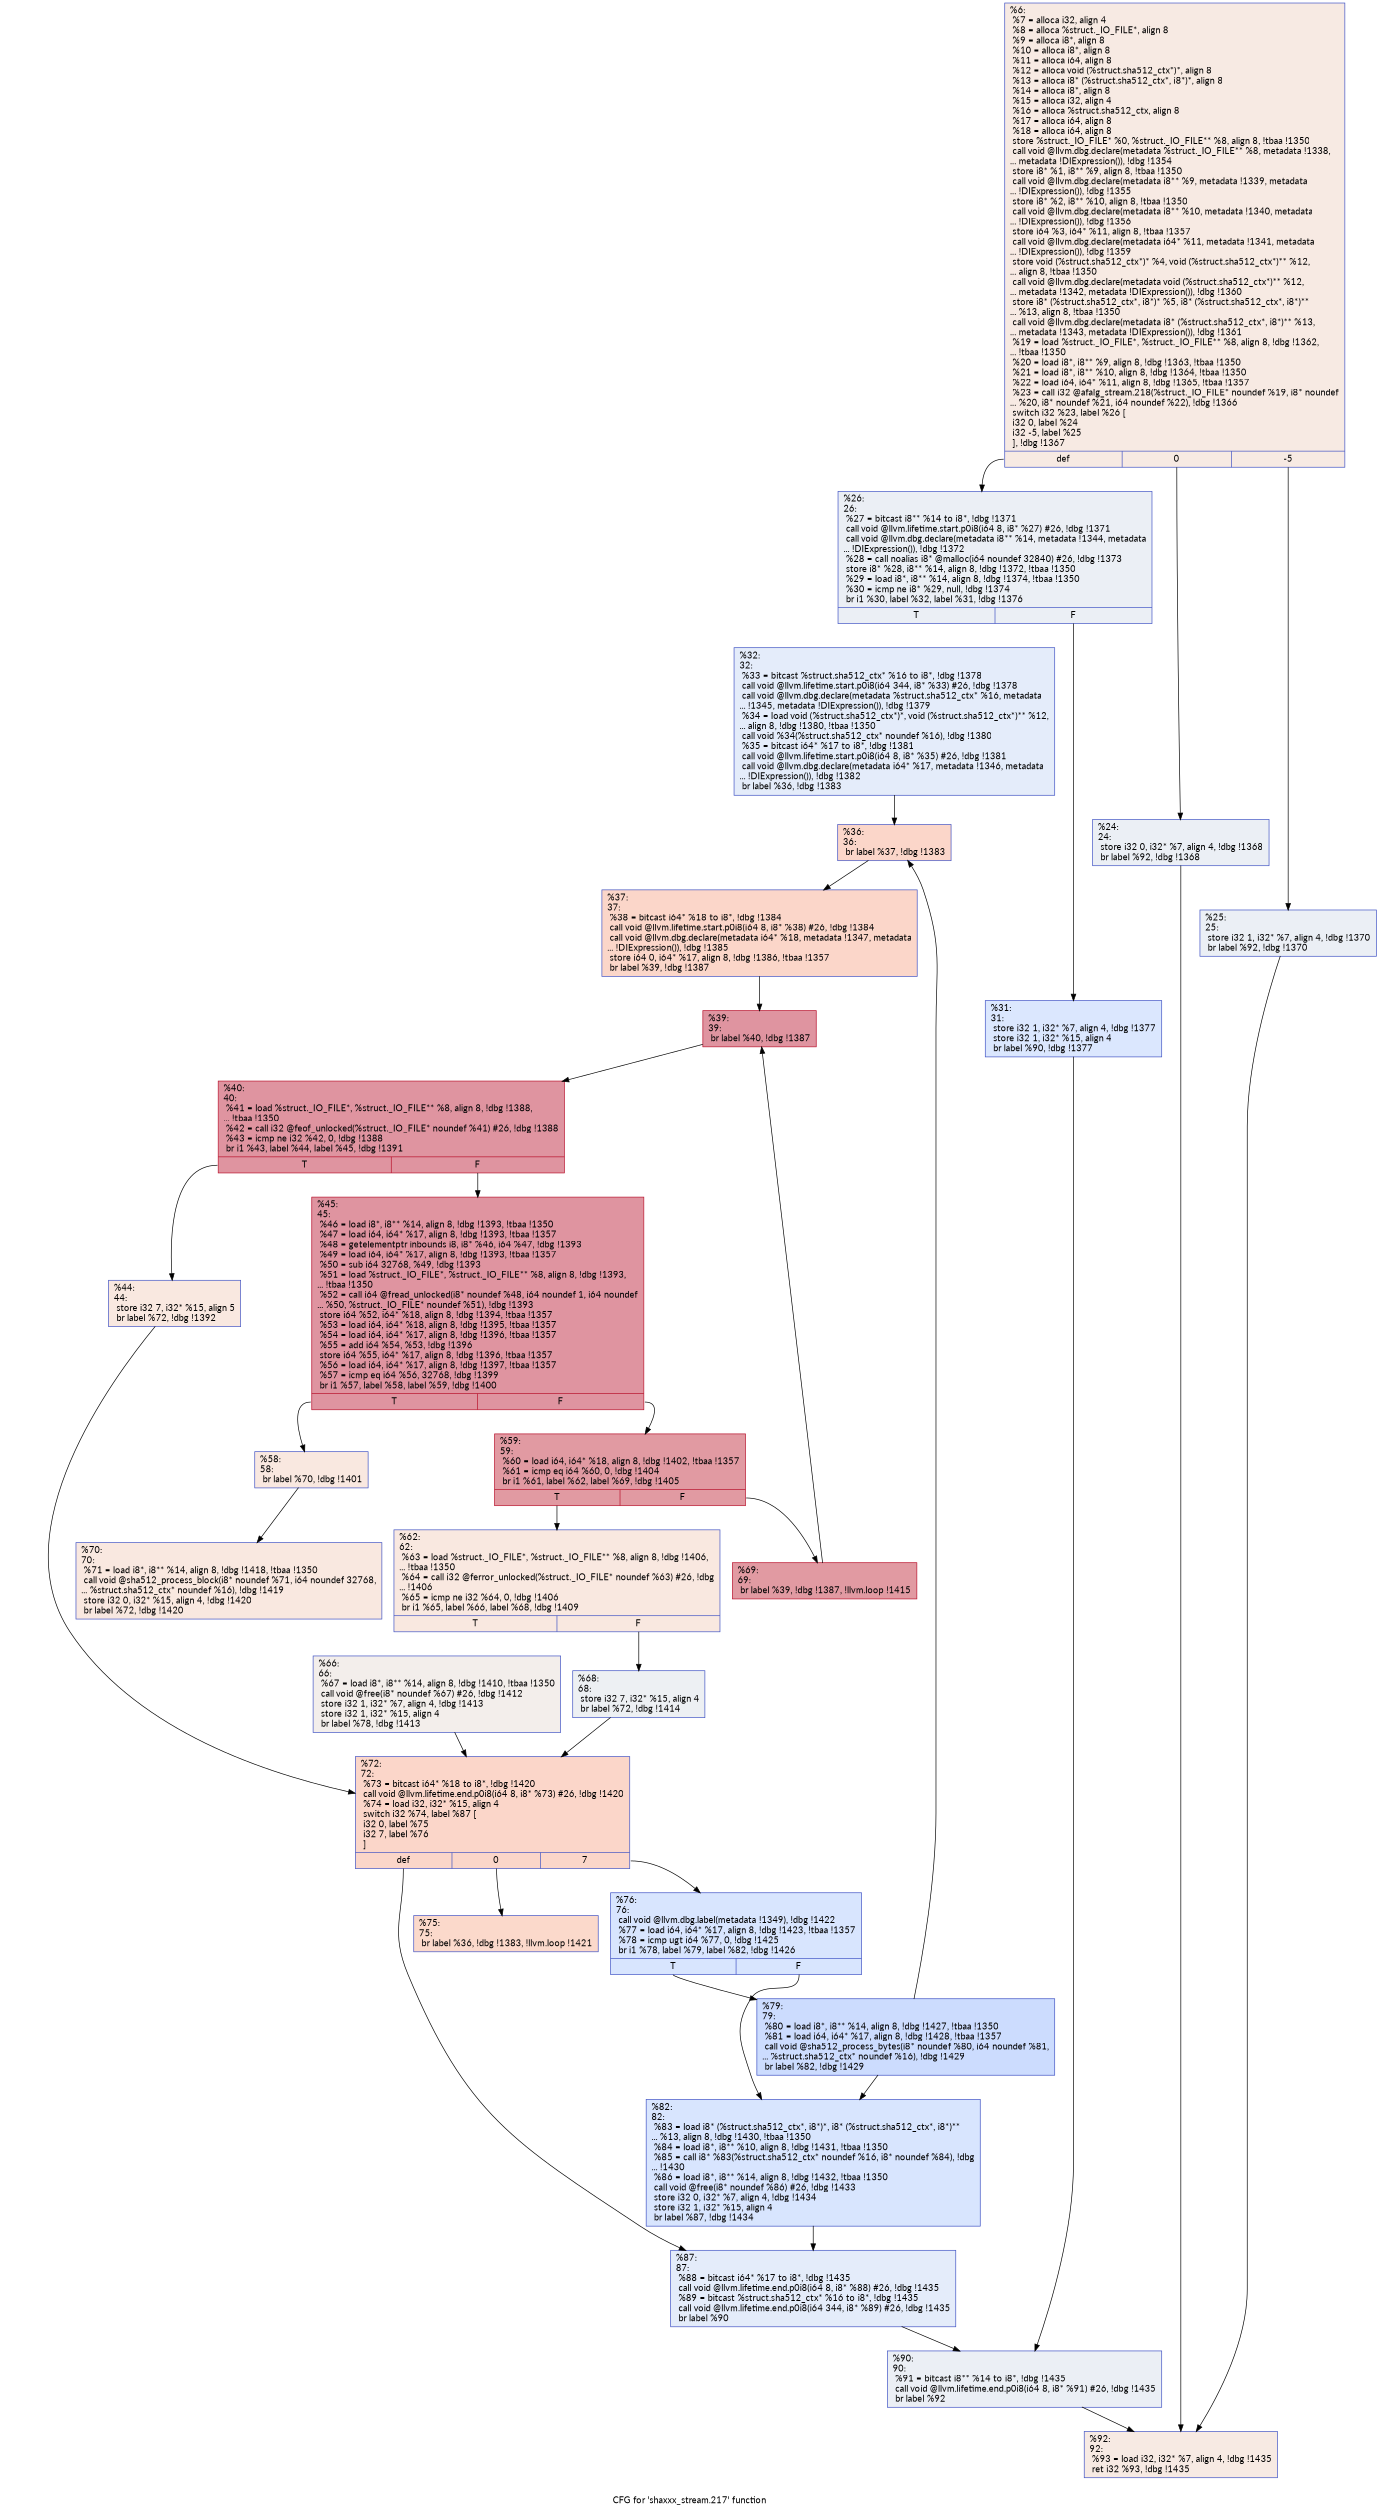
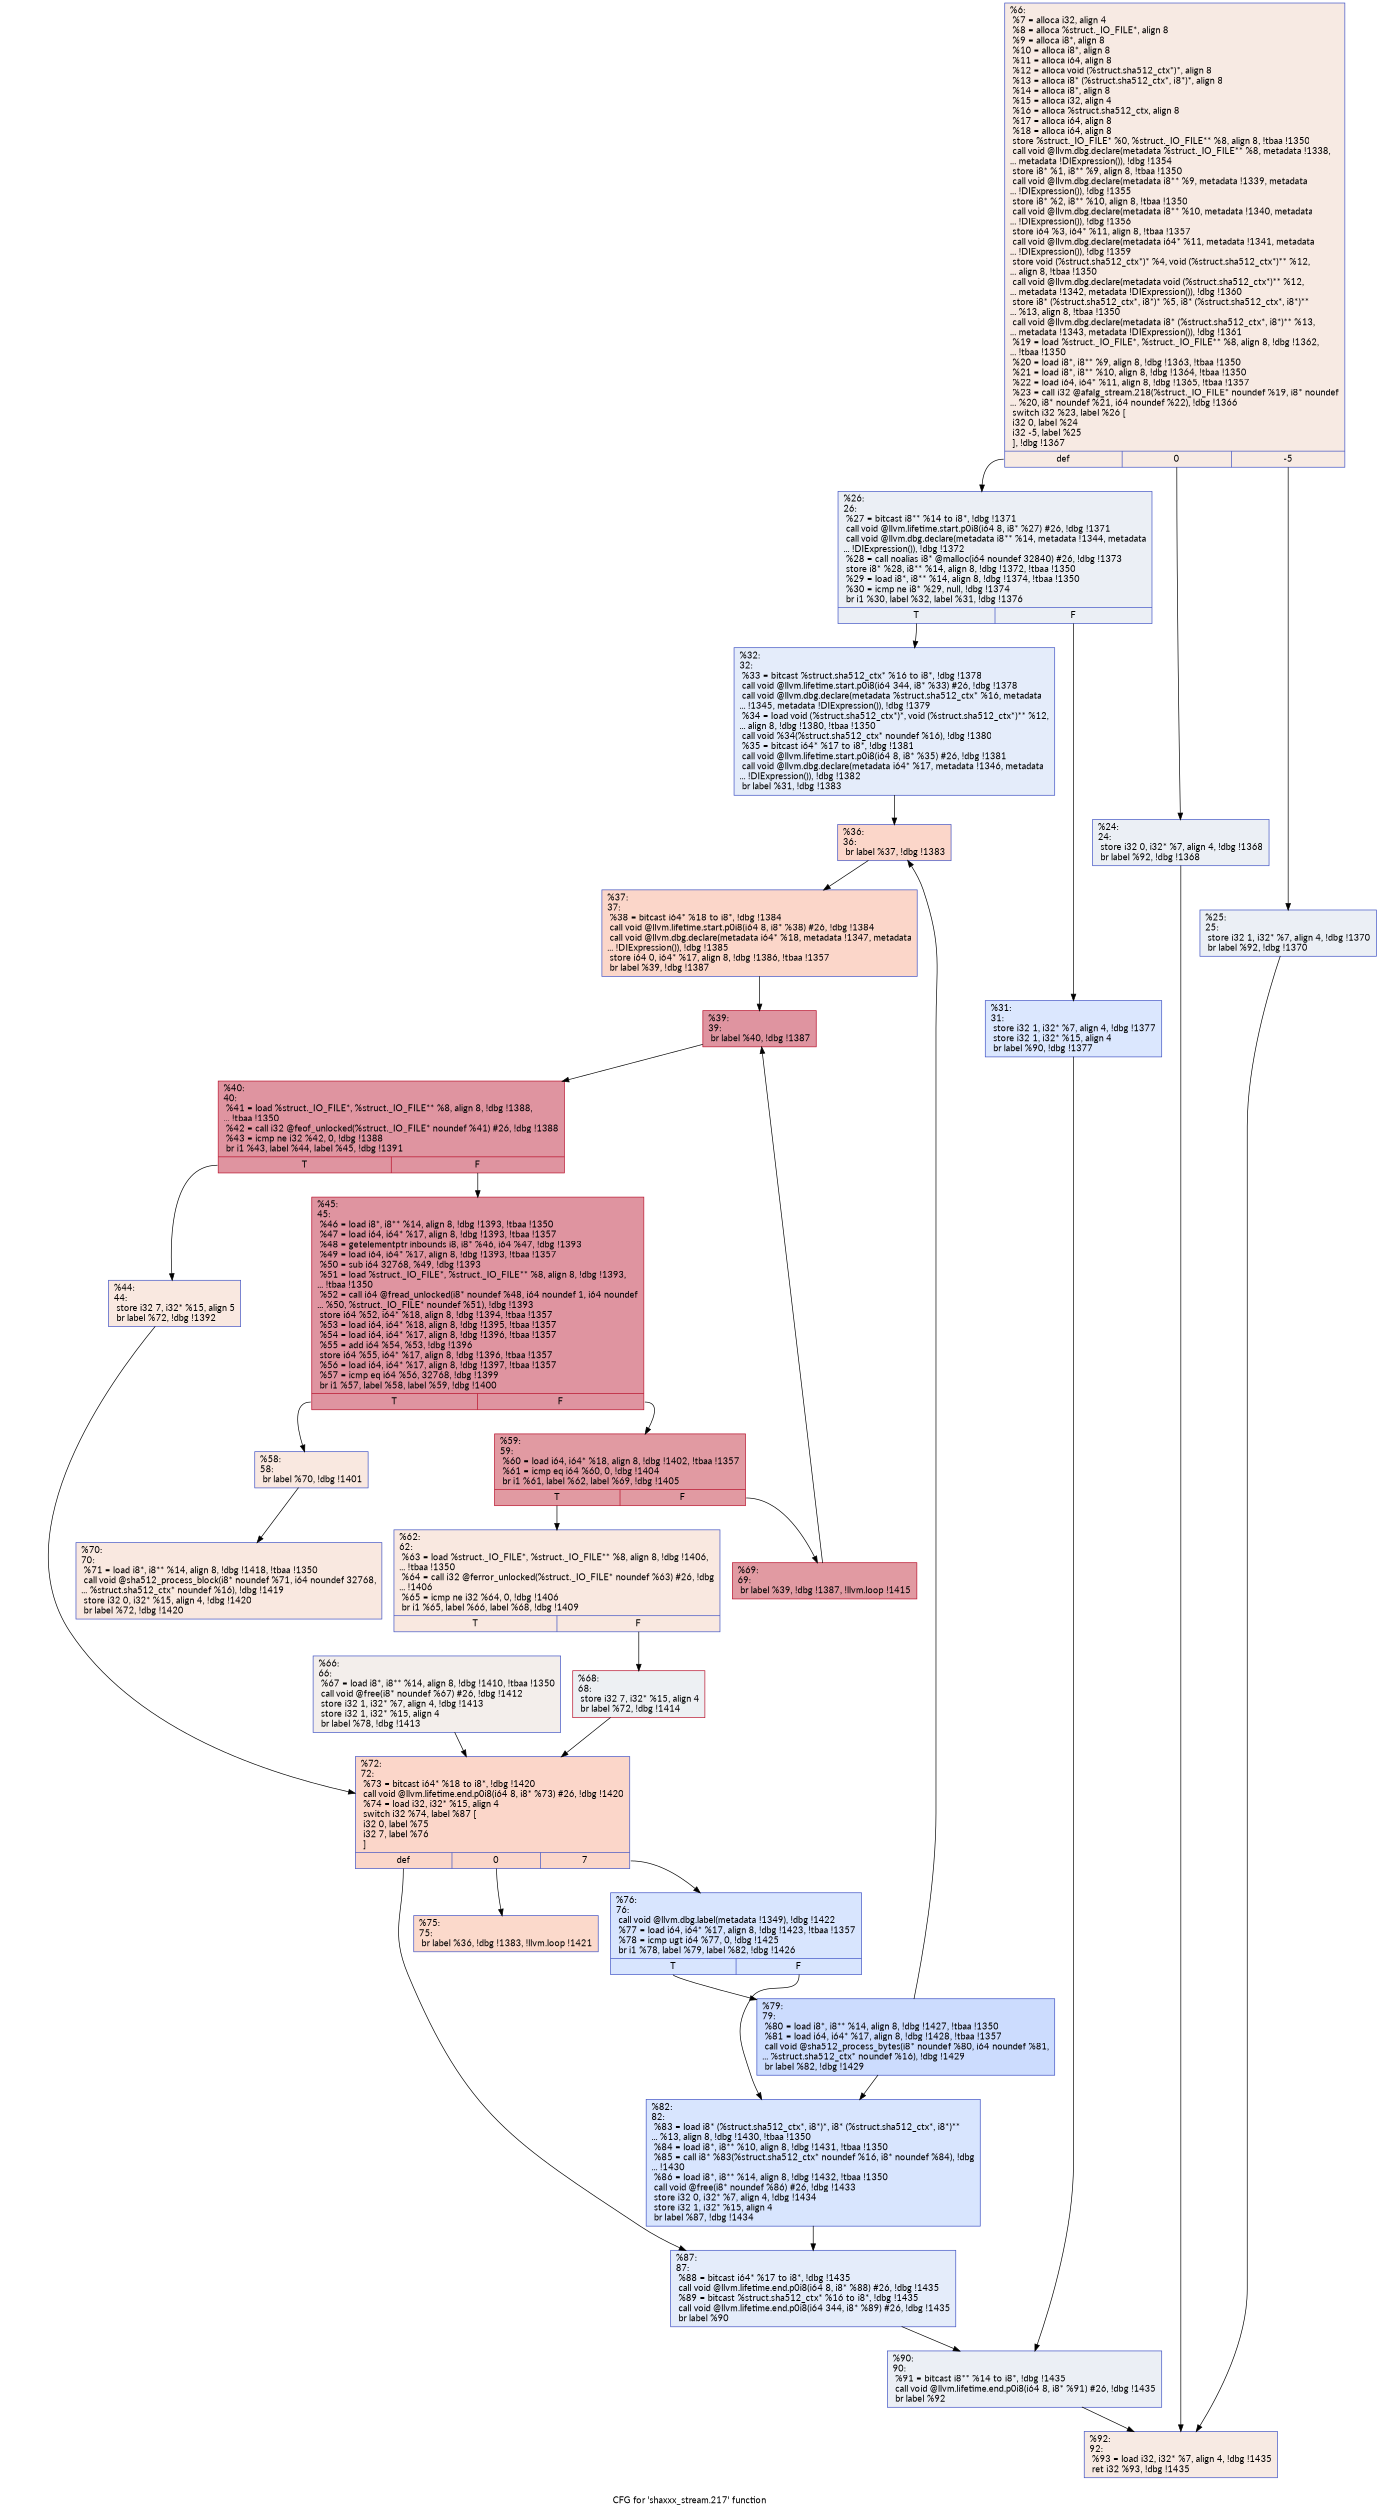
edge "%26:" -> "%32:": added
node "%32:": text "br label %36, !dbg !1383" -> "br label %31, !dbg !1383"
node "%68:": color #3d50c3ff -> #b70d28ff
